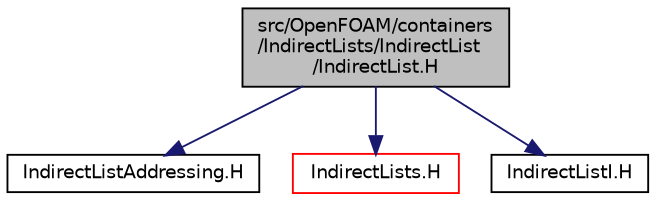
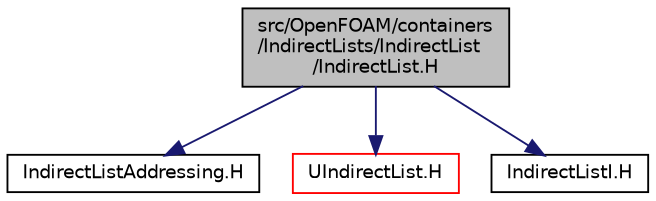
node "IndirectLists.H": label "IndirectLists.H" -> "UIndirectList.H"
